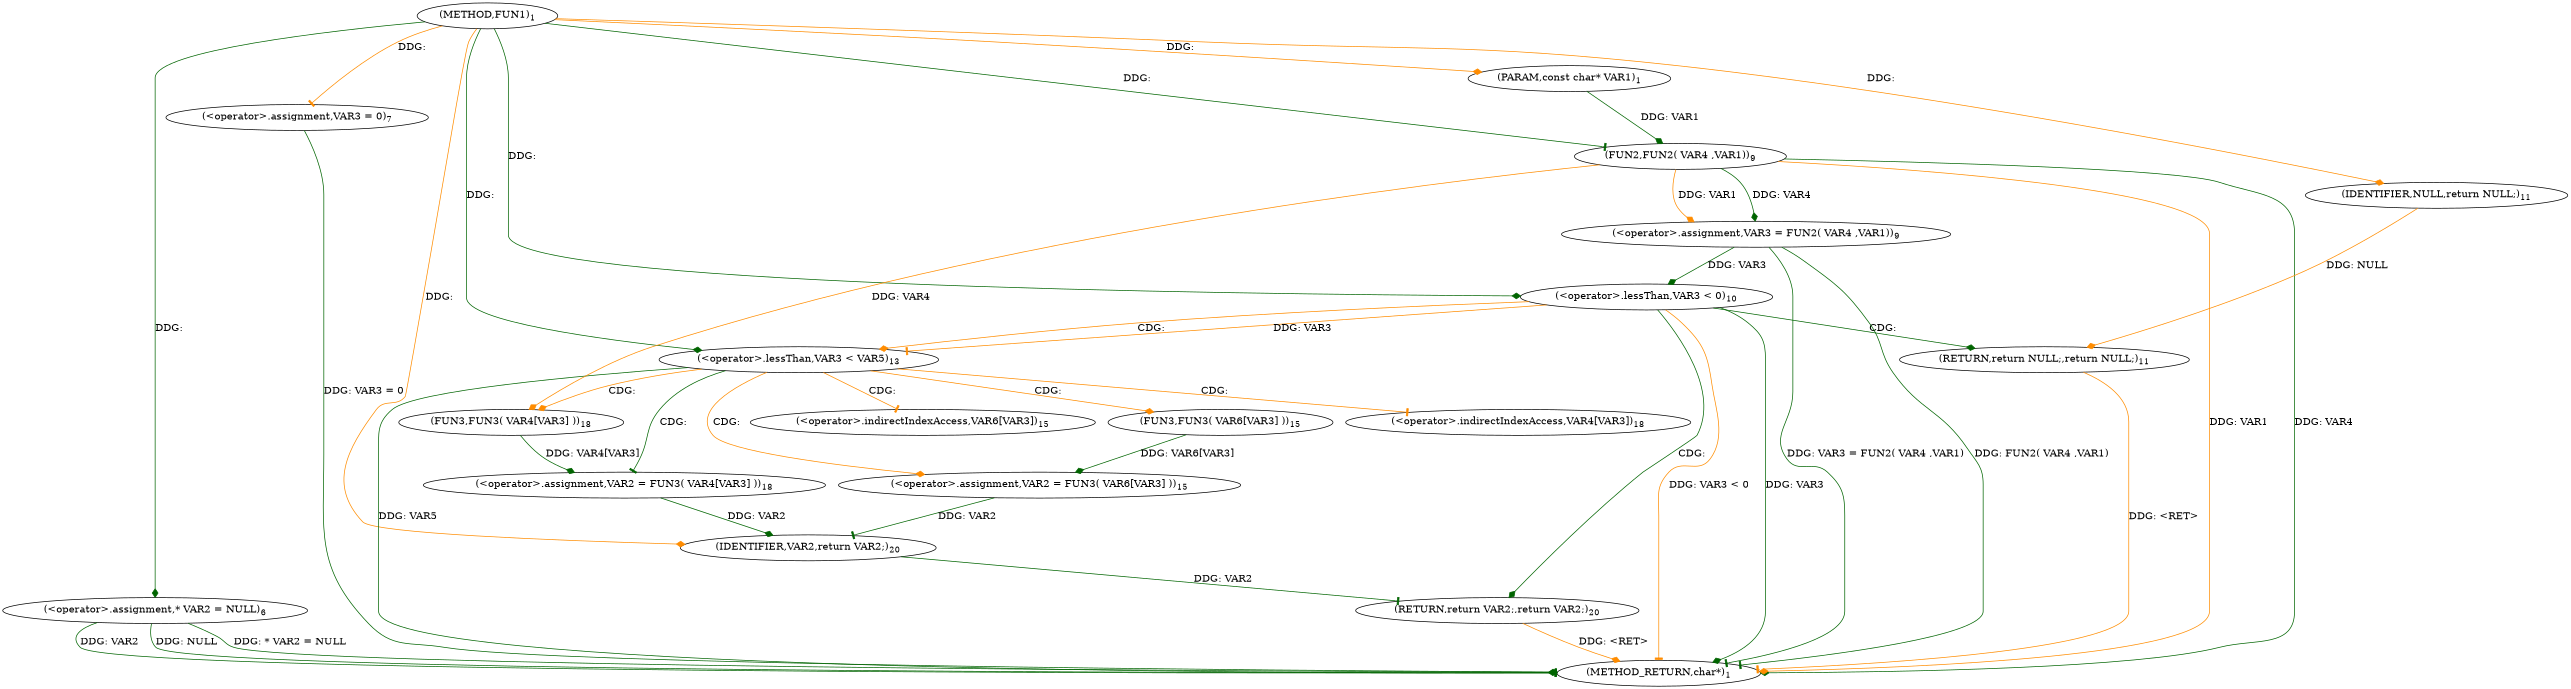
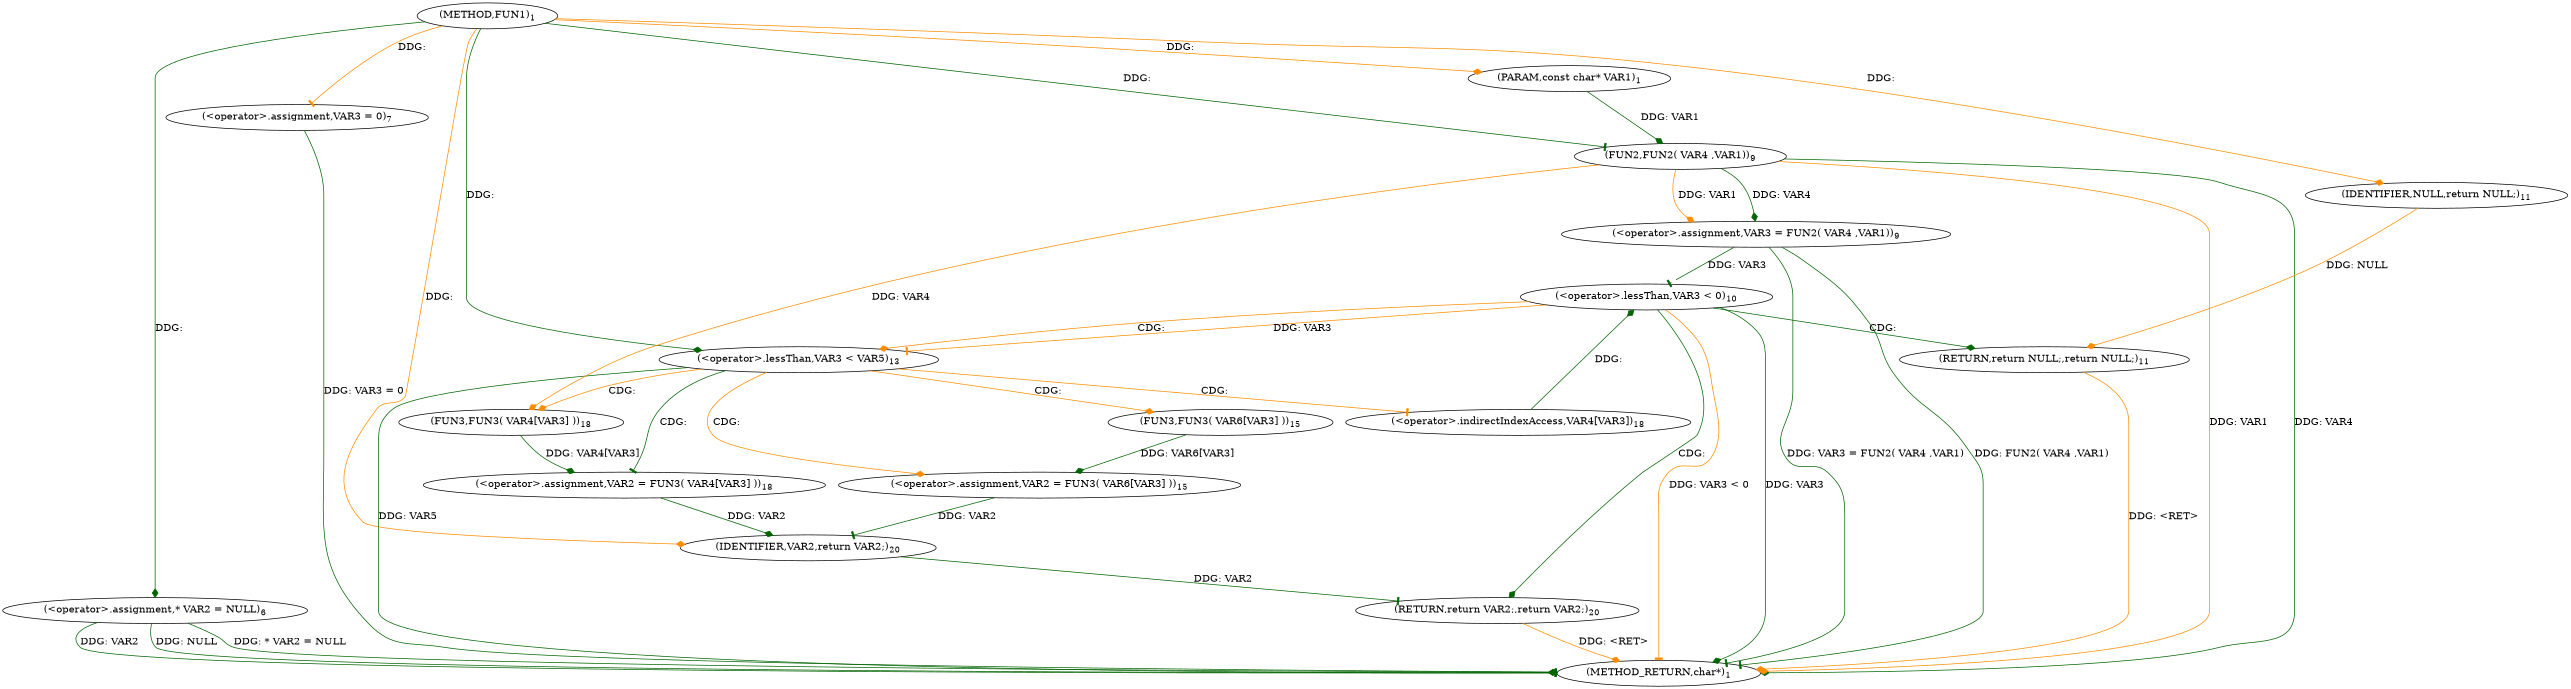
edge "(<operator>.assignment,VAR3 = FUN2( VAR4 ,VAR1))" -> "(<operator>.lessThan,VAR3 < 0)": arrowhead diamond -> tee
edge "(METHOD,FUN1)" -> "(<operator>.lessThan,VAR3 < 0)": now "(<operator>.indirectIndexAccess,VAR4[VAR3])" -> "(<operator>.lessThan,VAR3 < 0)"
node "(<operator>.indirectIndexAccess,VAR6[VAR3])": removed
edge "(RETURN,return NULL;,return NULL;)" -> "(METHOD_RETURN,char*)": arrowhead tee -> diamond
